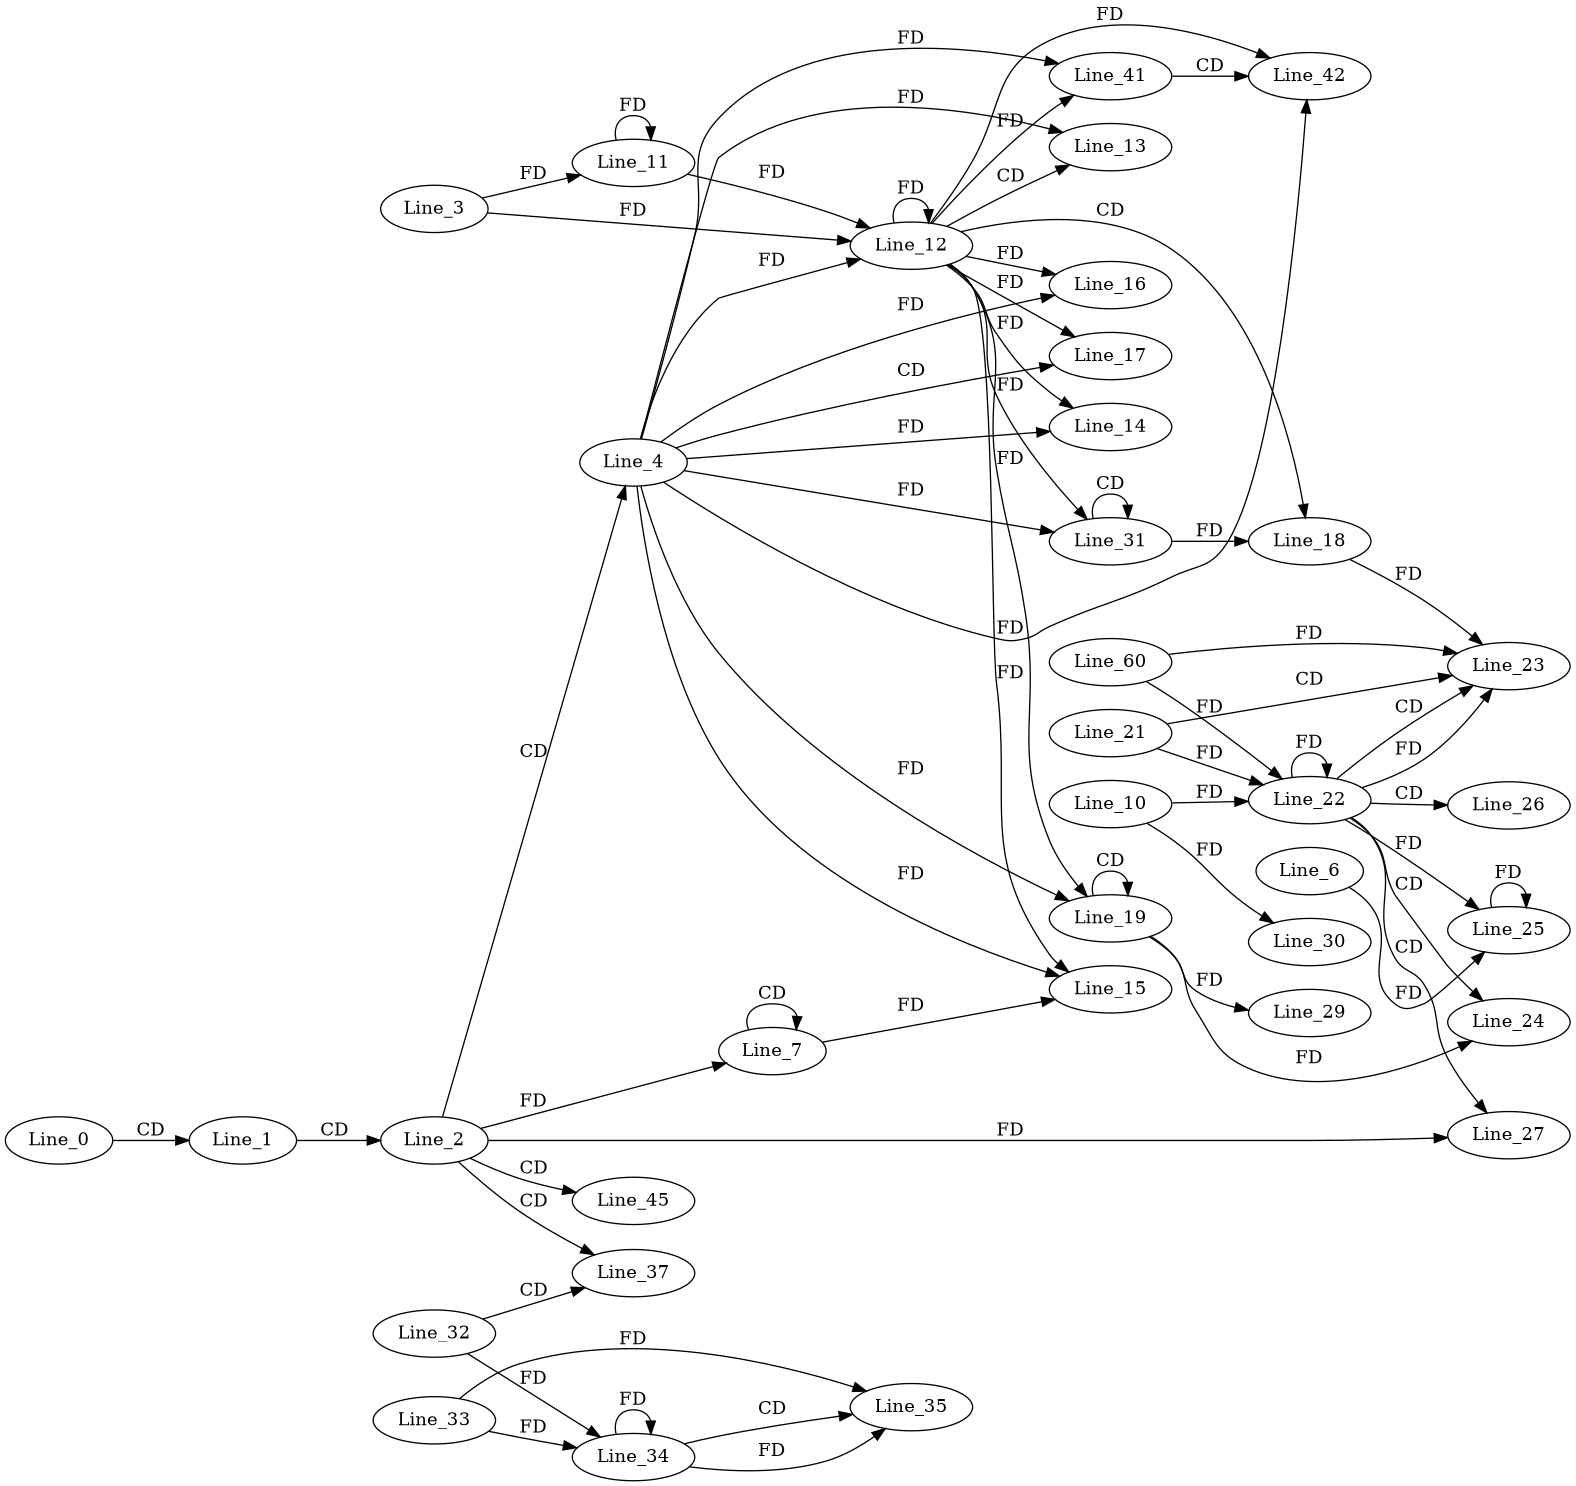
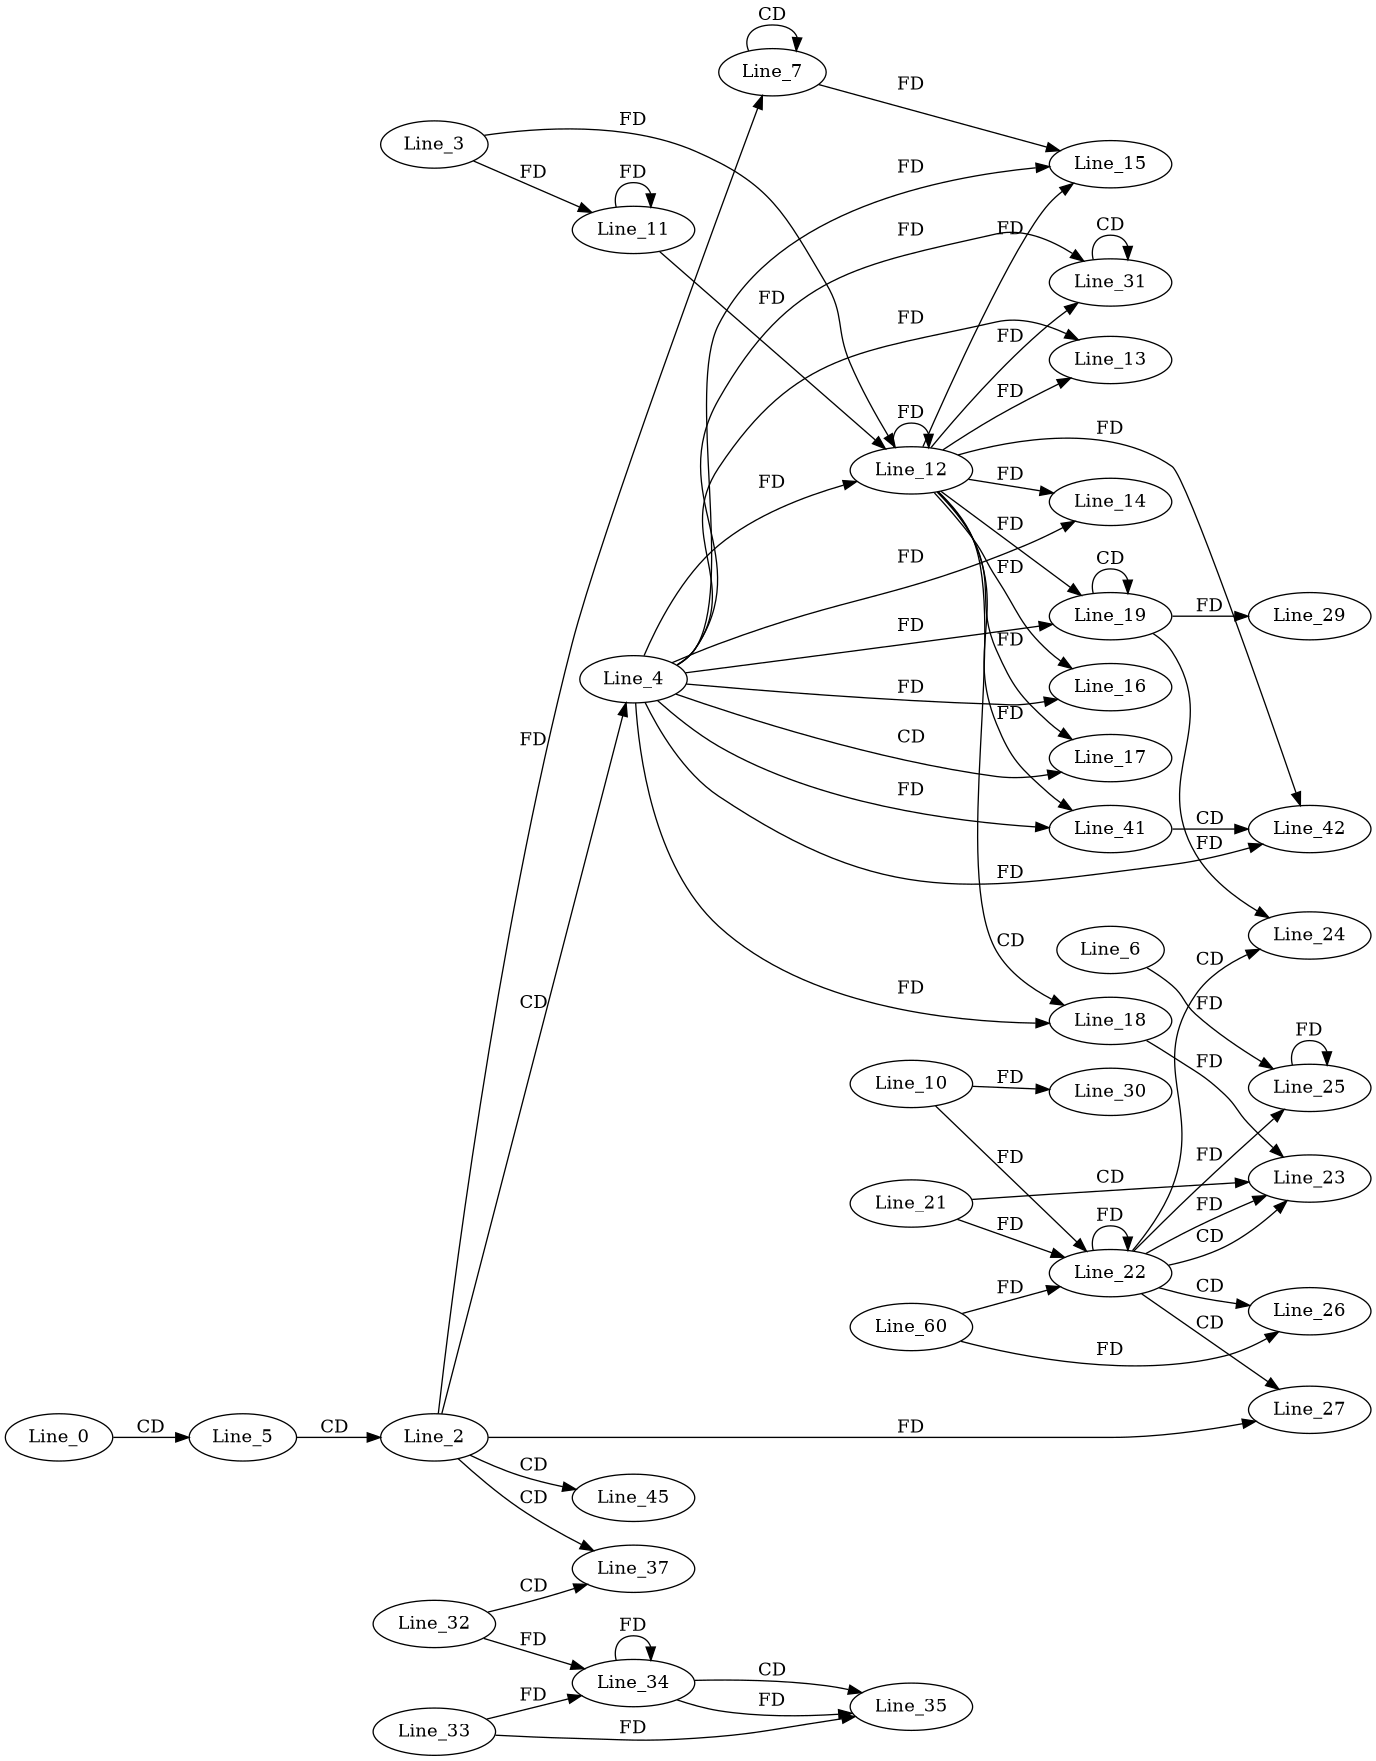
edge "Line_12" -> "Line_13": label "CD" -> "FD"
edge "Line_31" -> "Line_18": now "Line_4" -> "Line_18"
edge "Line_60" -> "Line_23": now "Line_60" -> "Line_26"
node "Line_1": label "Line_1" -> "Line_5"
